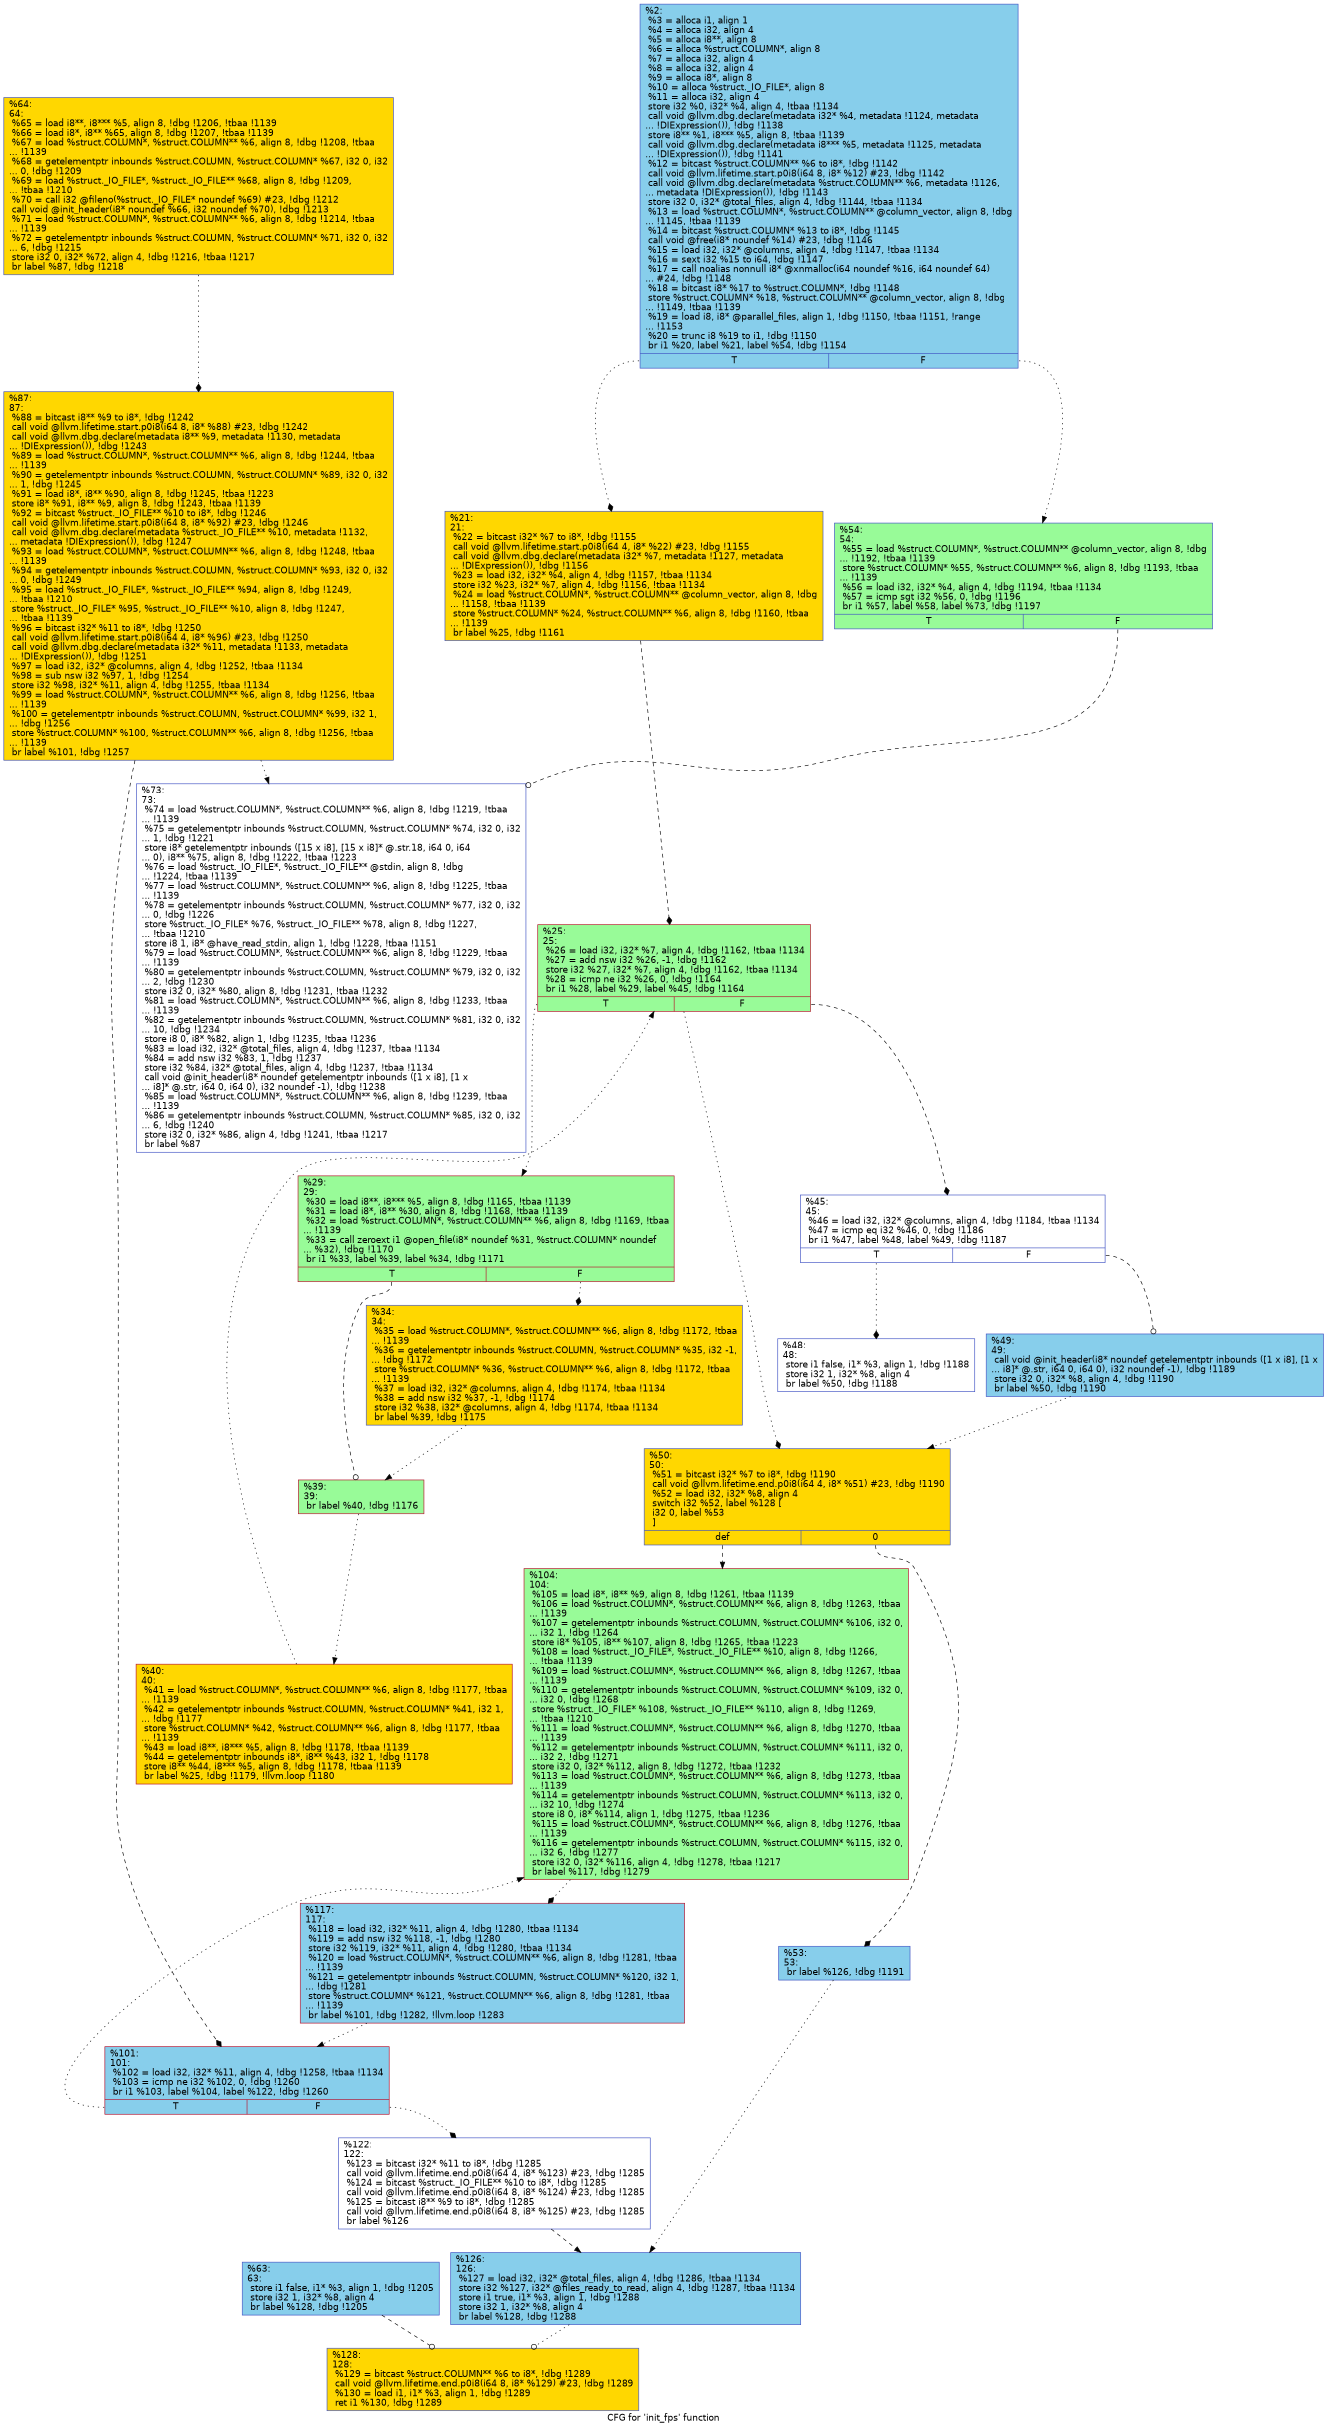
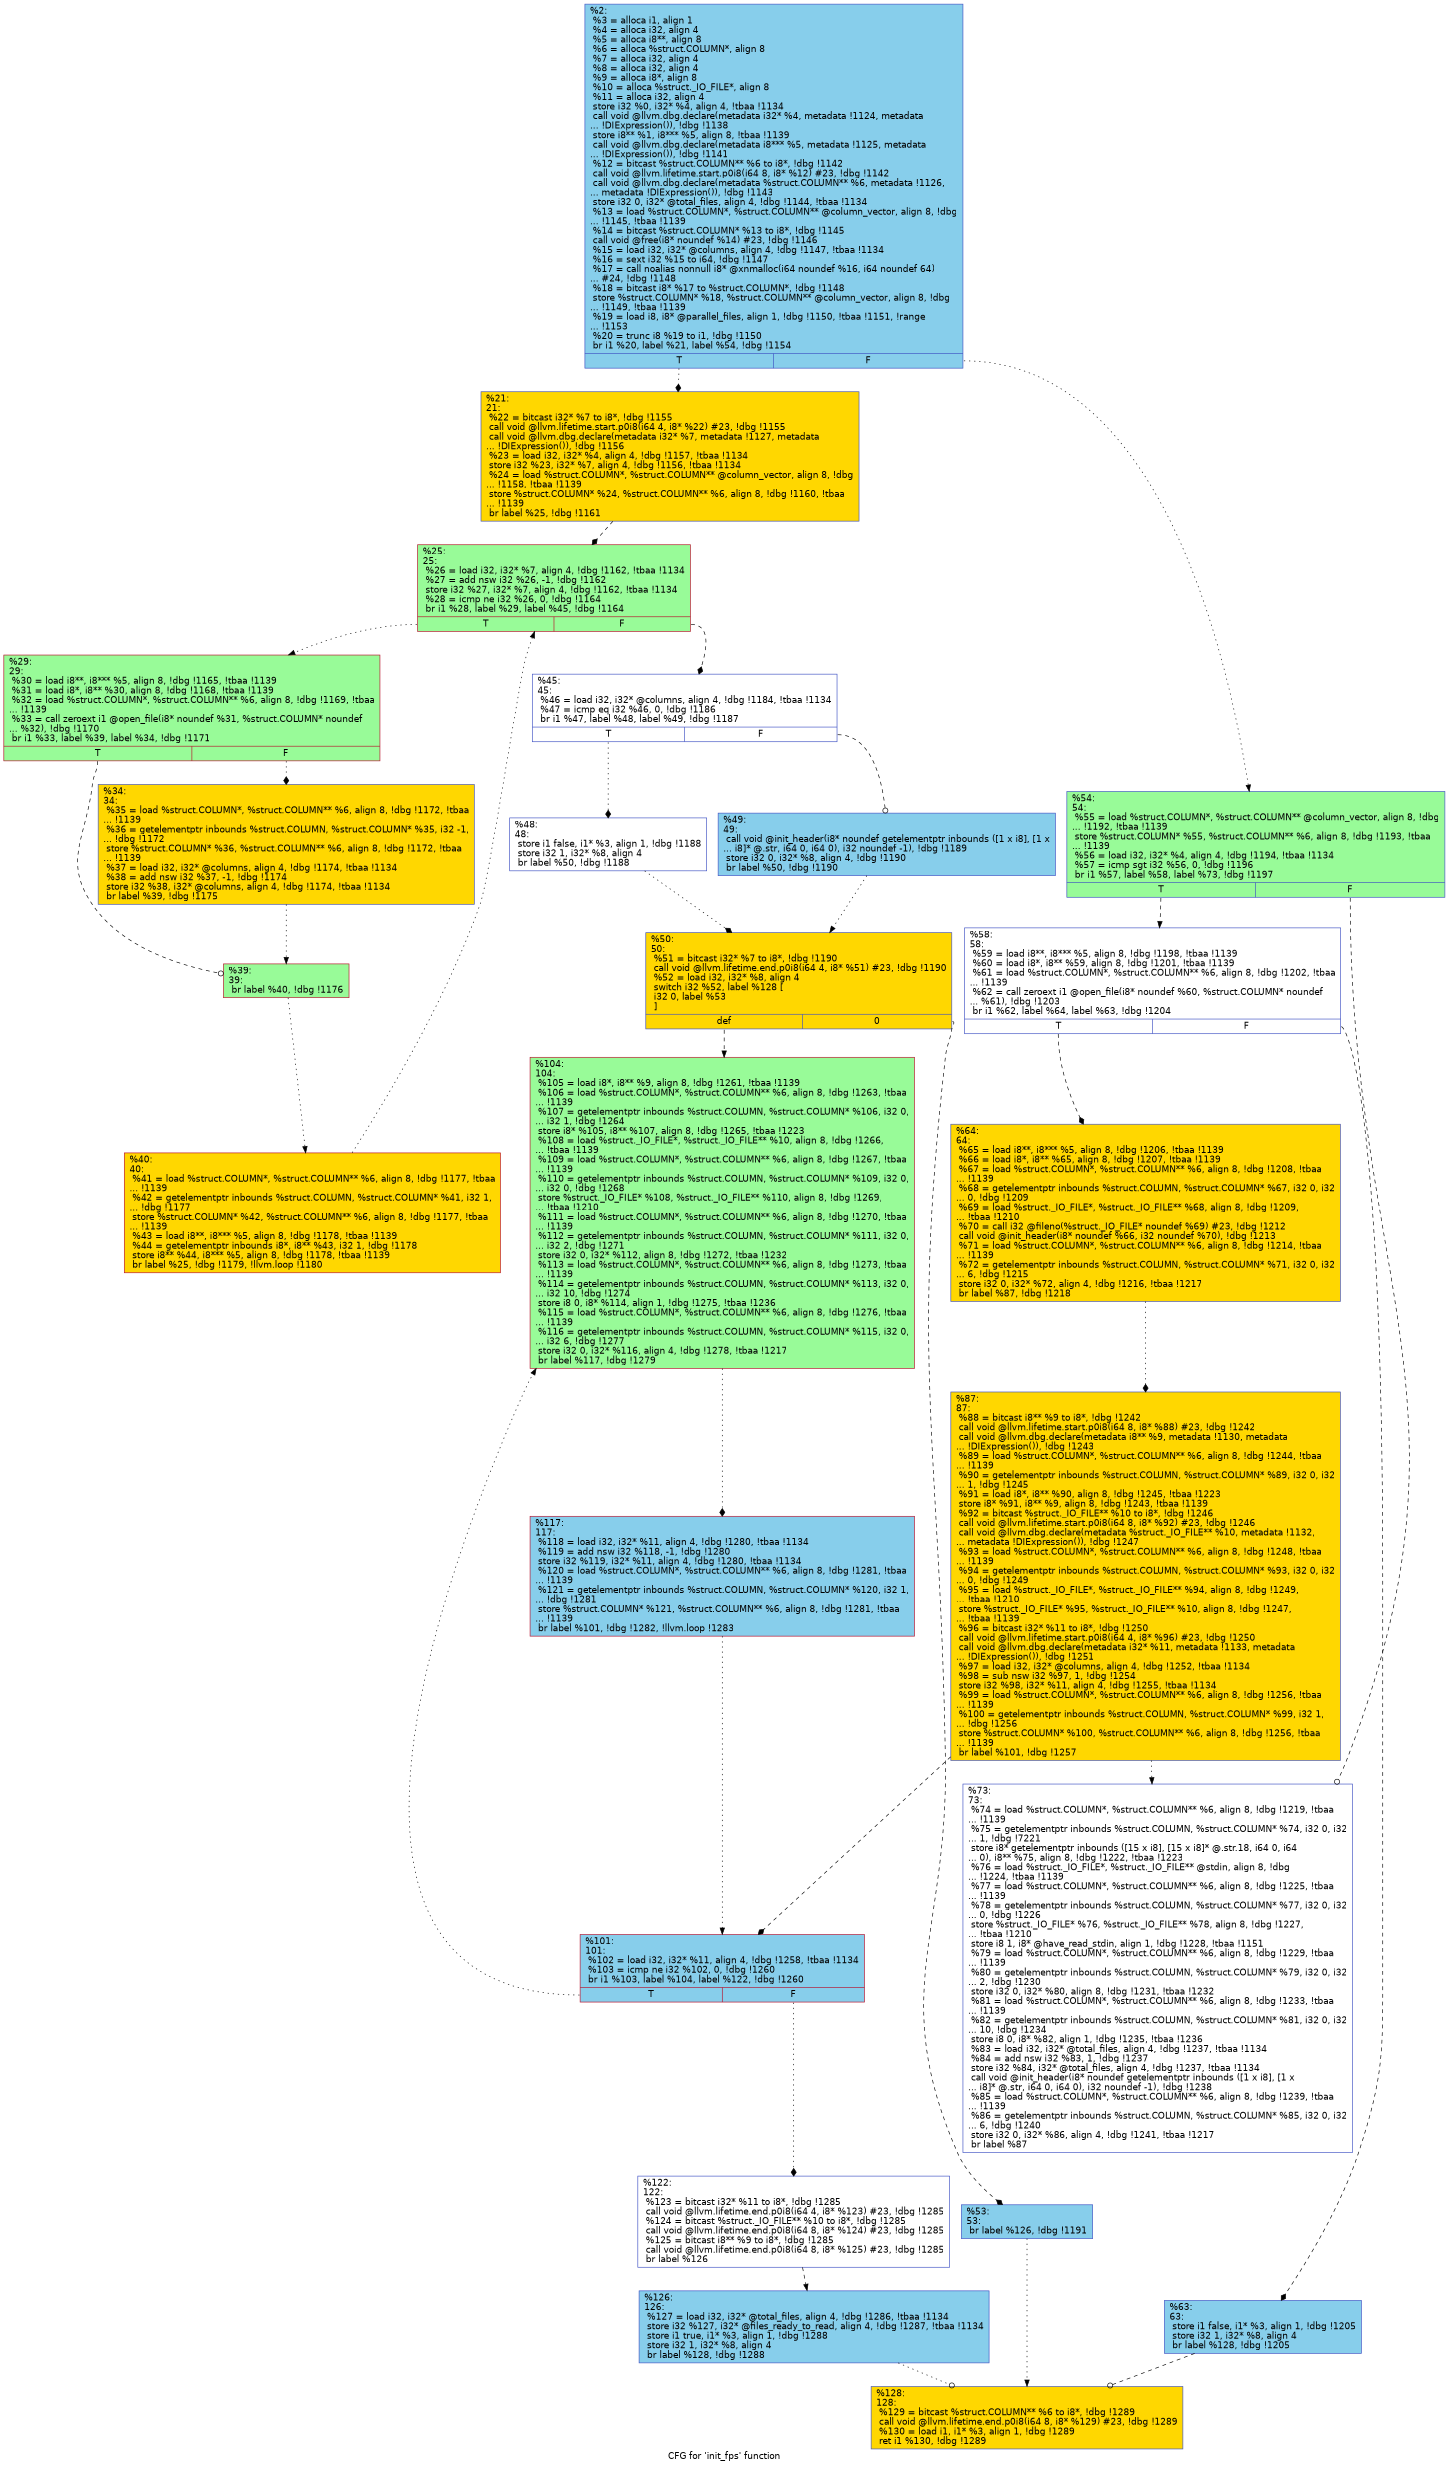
node "%73:": text "... 1, !dbg !1221" -> "... 1, !dbg !7221"
node "%58:": added
edge "%25:" -> "%50:": now "%48:" -> "%50:"
edge "%53:" -> "%126:": now "%53:" -> "%128:"
